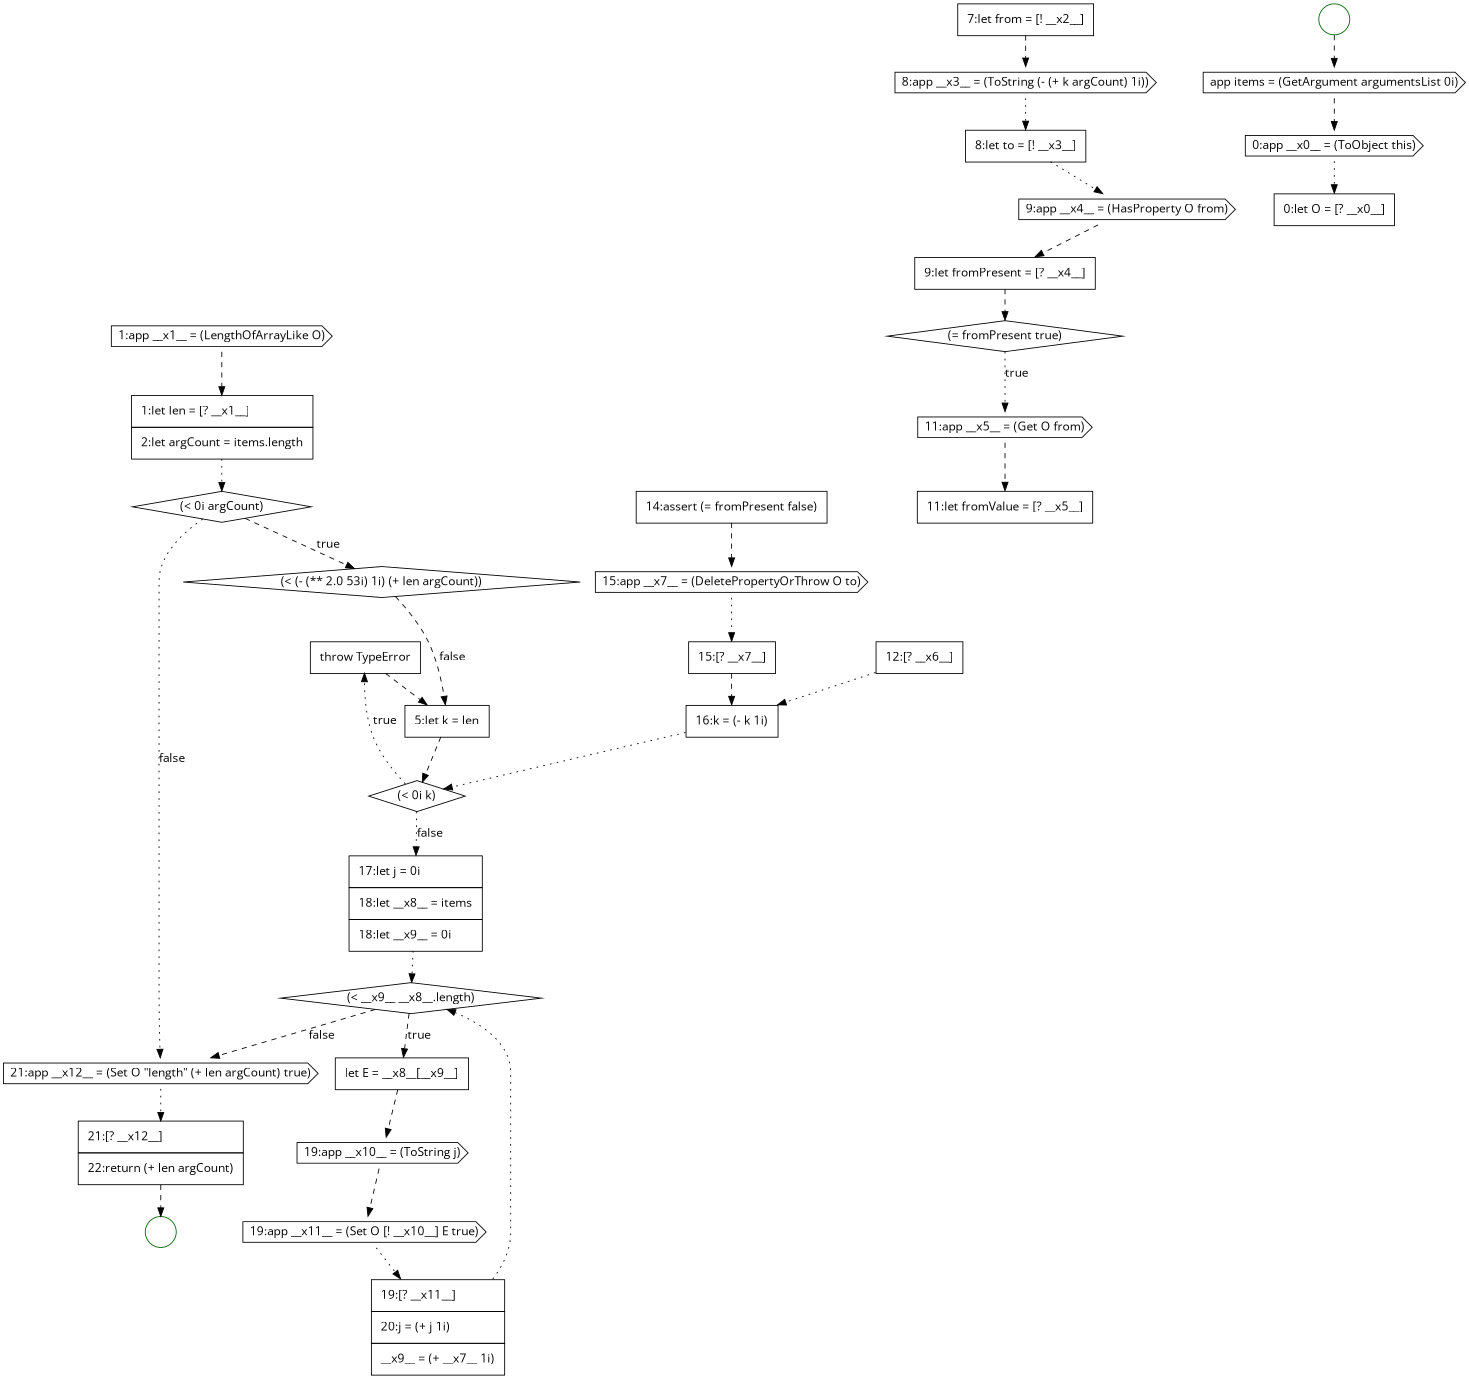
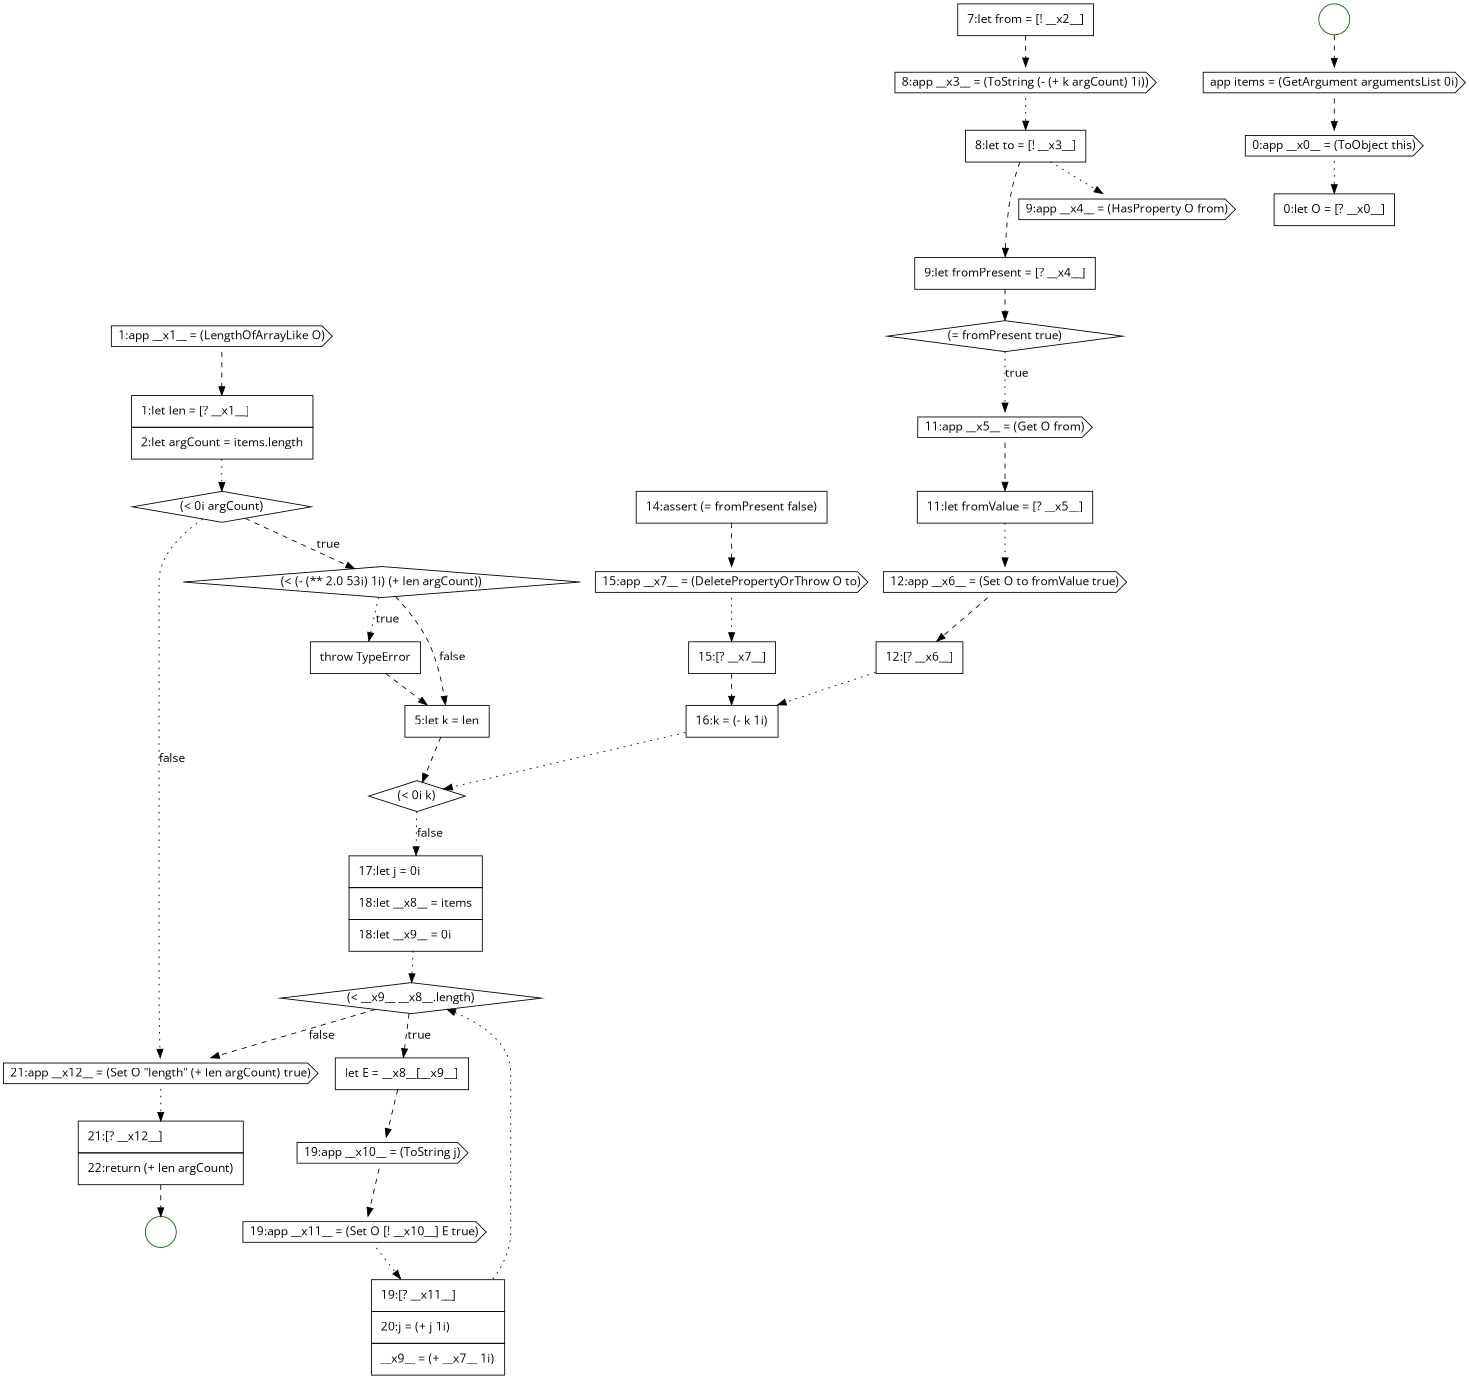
edge "9:app __x4__ = (HasProperty O from)" -> "9:let fromPresent = [? __x4__]": now "8:let to = [! __x3__]" -> "9:let fromPresent = [? __x4__]"
node "12:app __x6__ = (Set O to fromValue true)": added
edge "(< 0i k)" -> "throw TypeError": now "(< (- (** 2.0 53i) 1i) (+ len argCount))" -> "throw TypeError"
